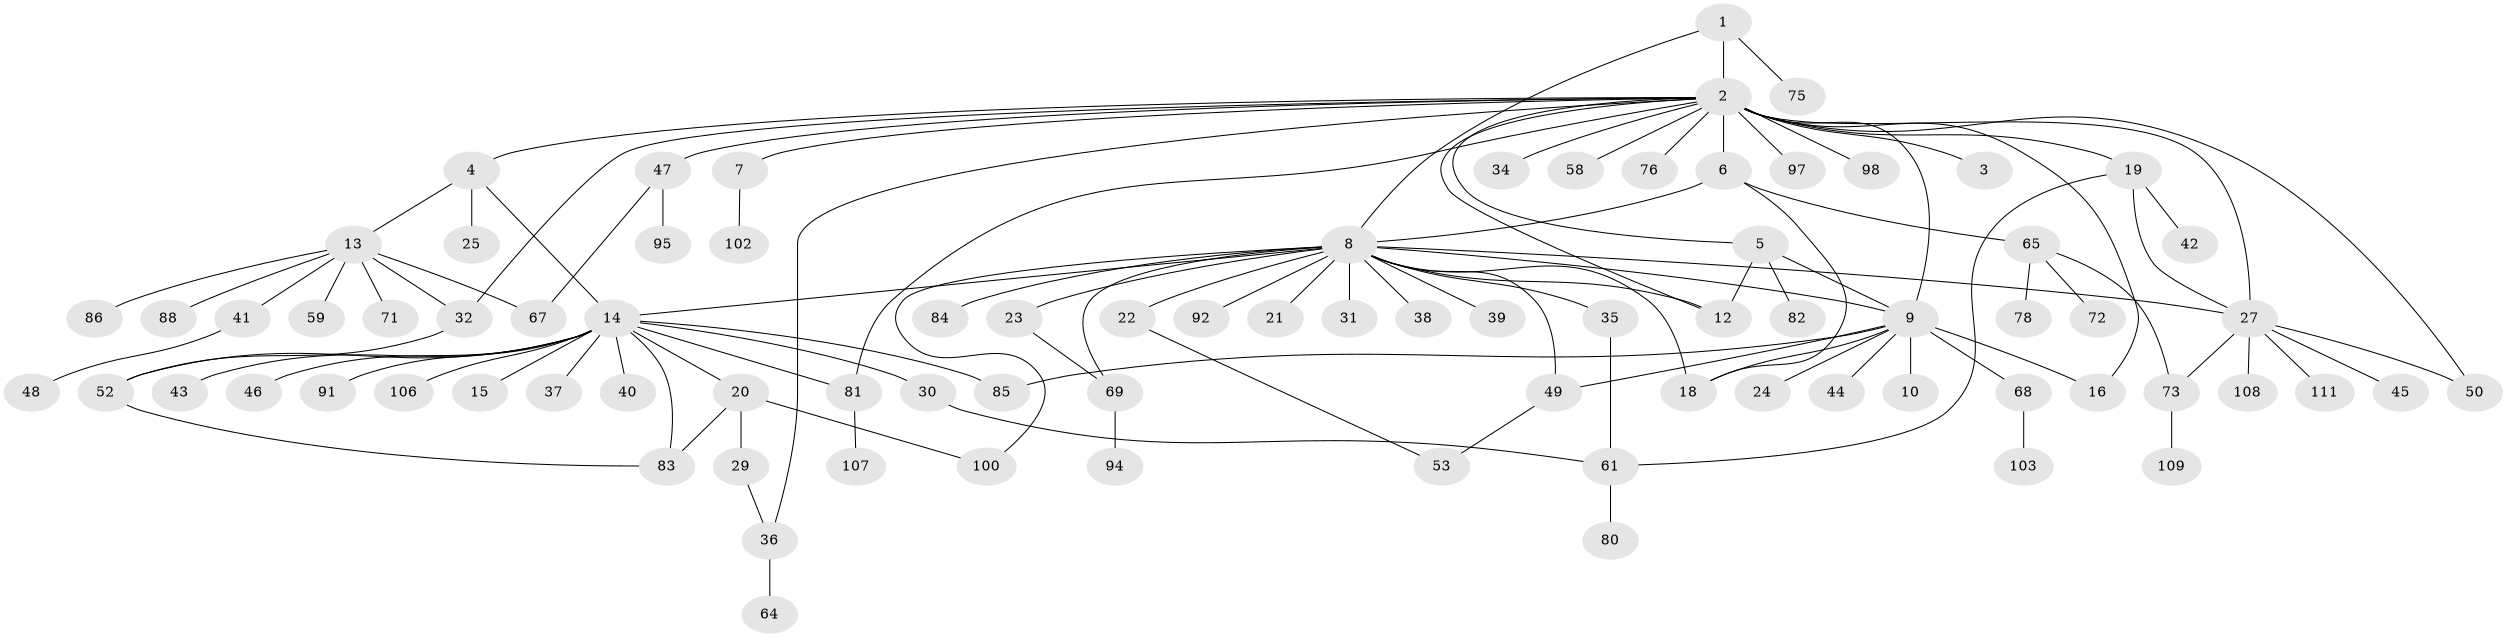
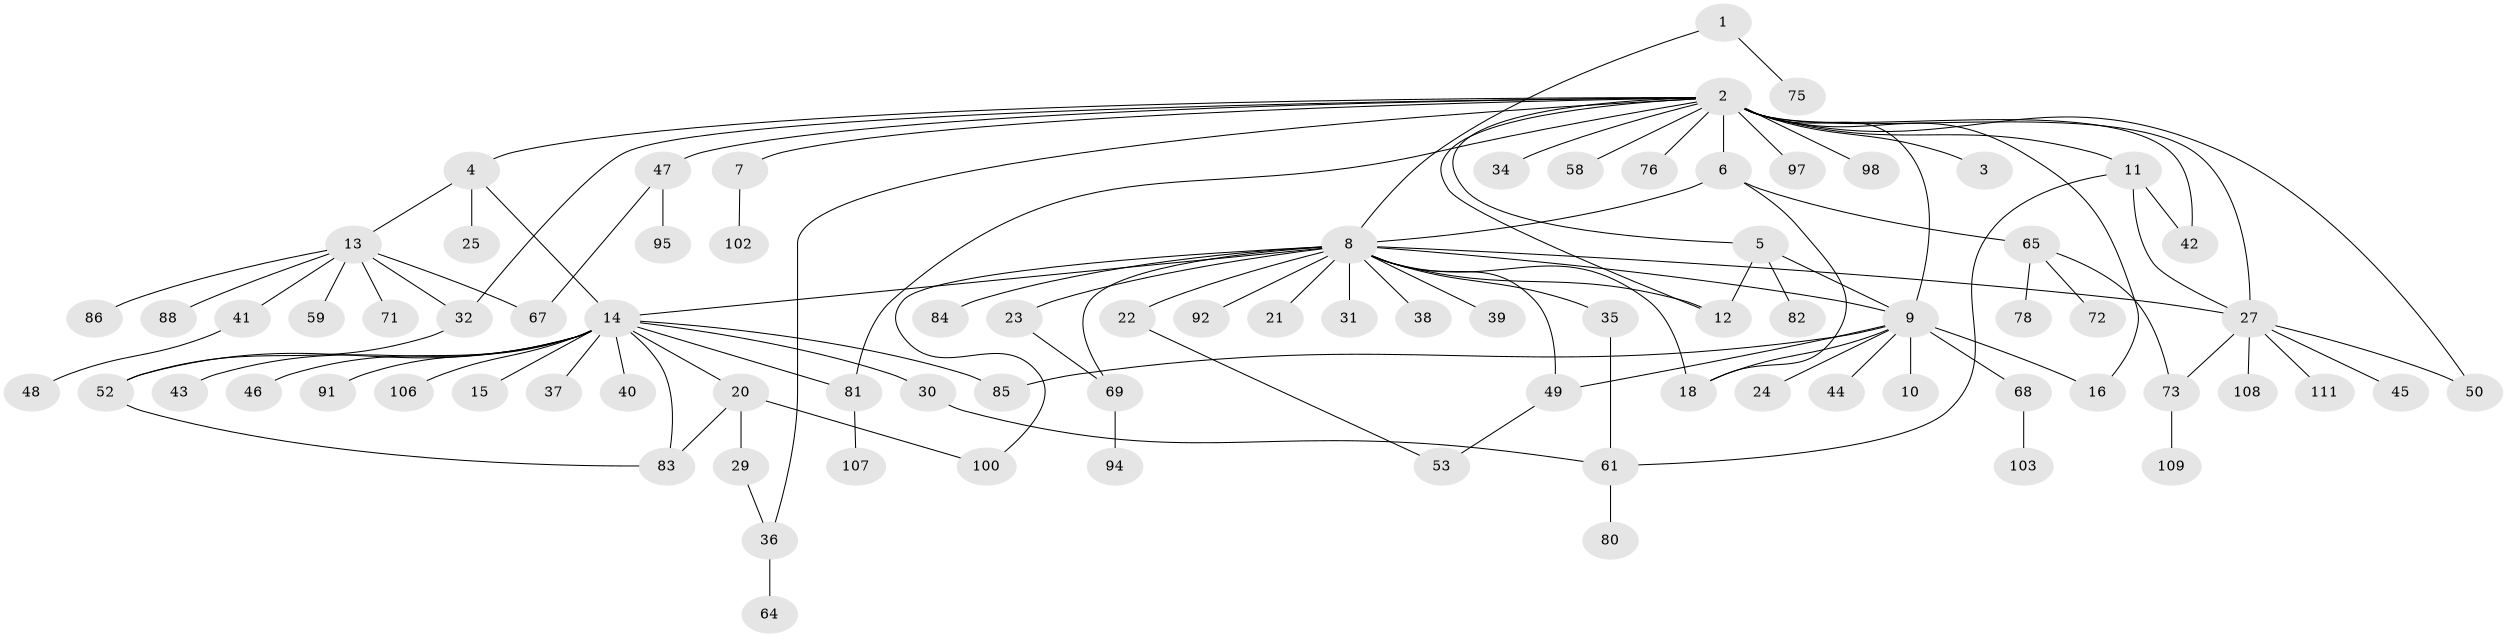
edge "1" -- "2": now "42" -- "2"
node "19": label "19" -> "11"
